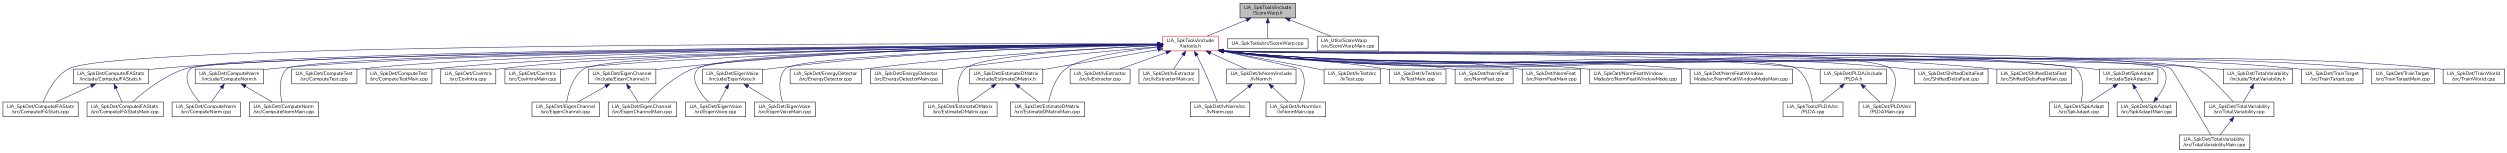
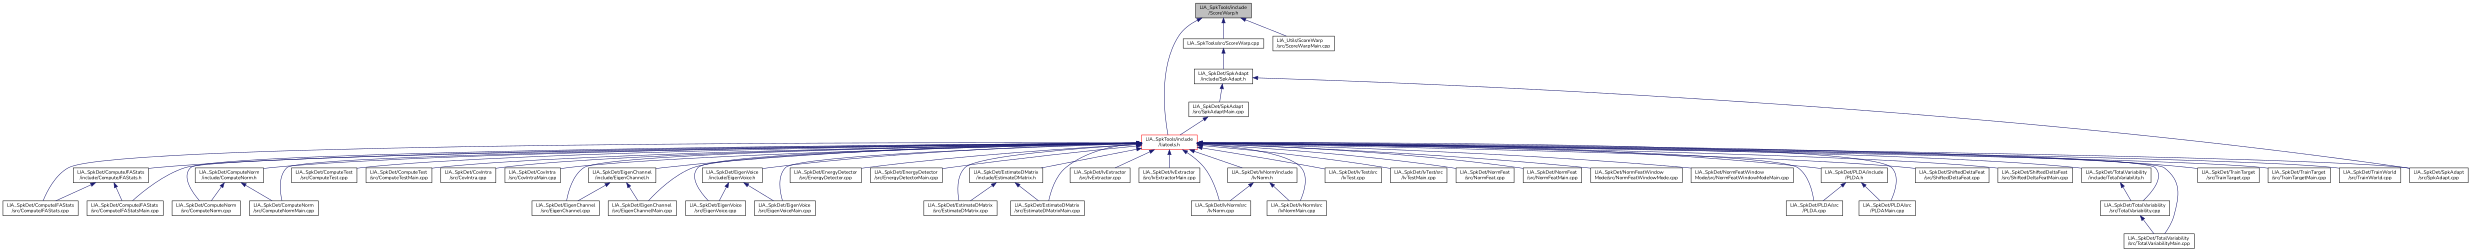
edge "LIA_SpkDet/SpkAdapt /include/SpkAdapt.h" -> "LIA_SpkTools/include /liatools.h": now "LIA_SpkDet/SpkAdapt /include/SpkAdapt.h" -> "LIA_SpkTools/src/ScoreWarp.cpp"
node "LIA_SpkDet/IvExtractor /src/IvExtractorMain.src": label "LIA_SpkDet/IvExtractor /src/IvExtractorMain.src" -> "LIA_SpkDet/IvExtractor /src/IvExtractorMain.cpp"
node "LIA_SpkTools/PLDA/src /PLDA.cpp": label "LIA_SpkTools/PLDA/src /PLDA.cpp" -> "LIA_SpkDet/PLDA/src /PLDA.cpp"
